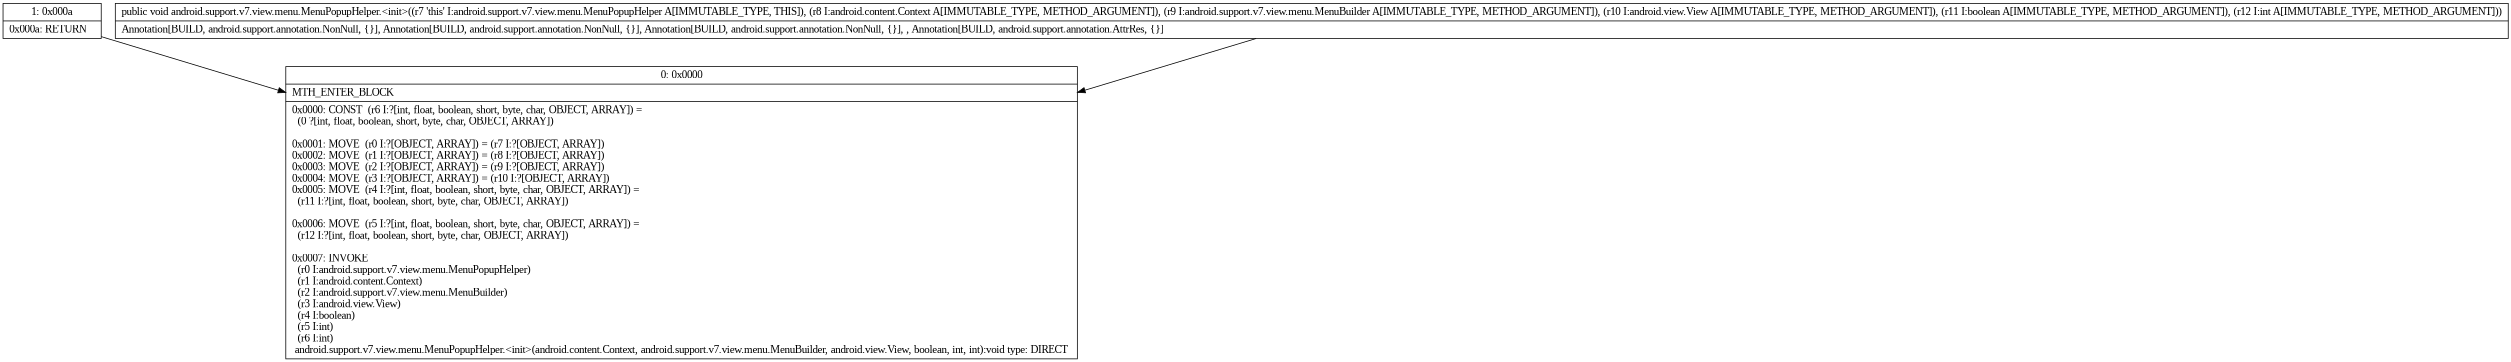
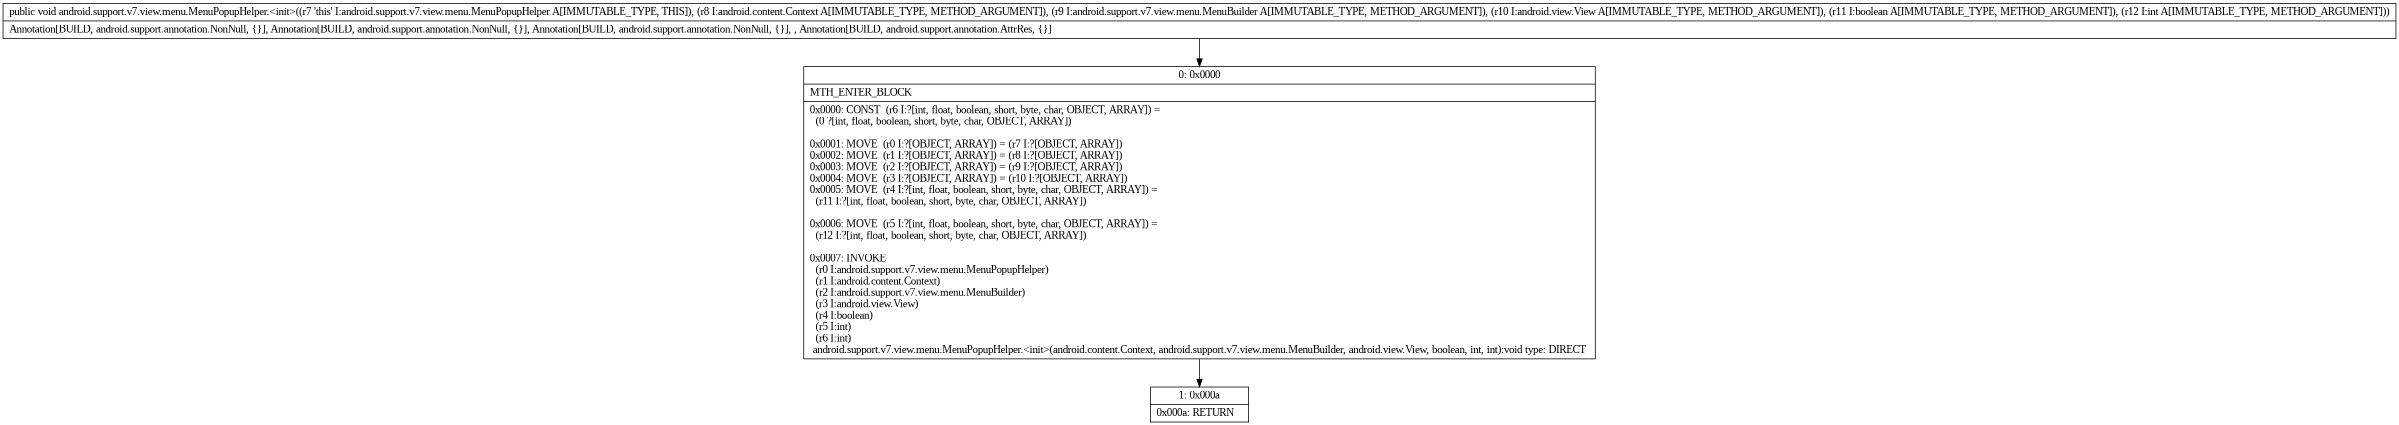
edge "1: 0x000a" -> "0: 0x0000": reversed
